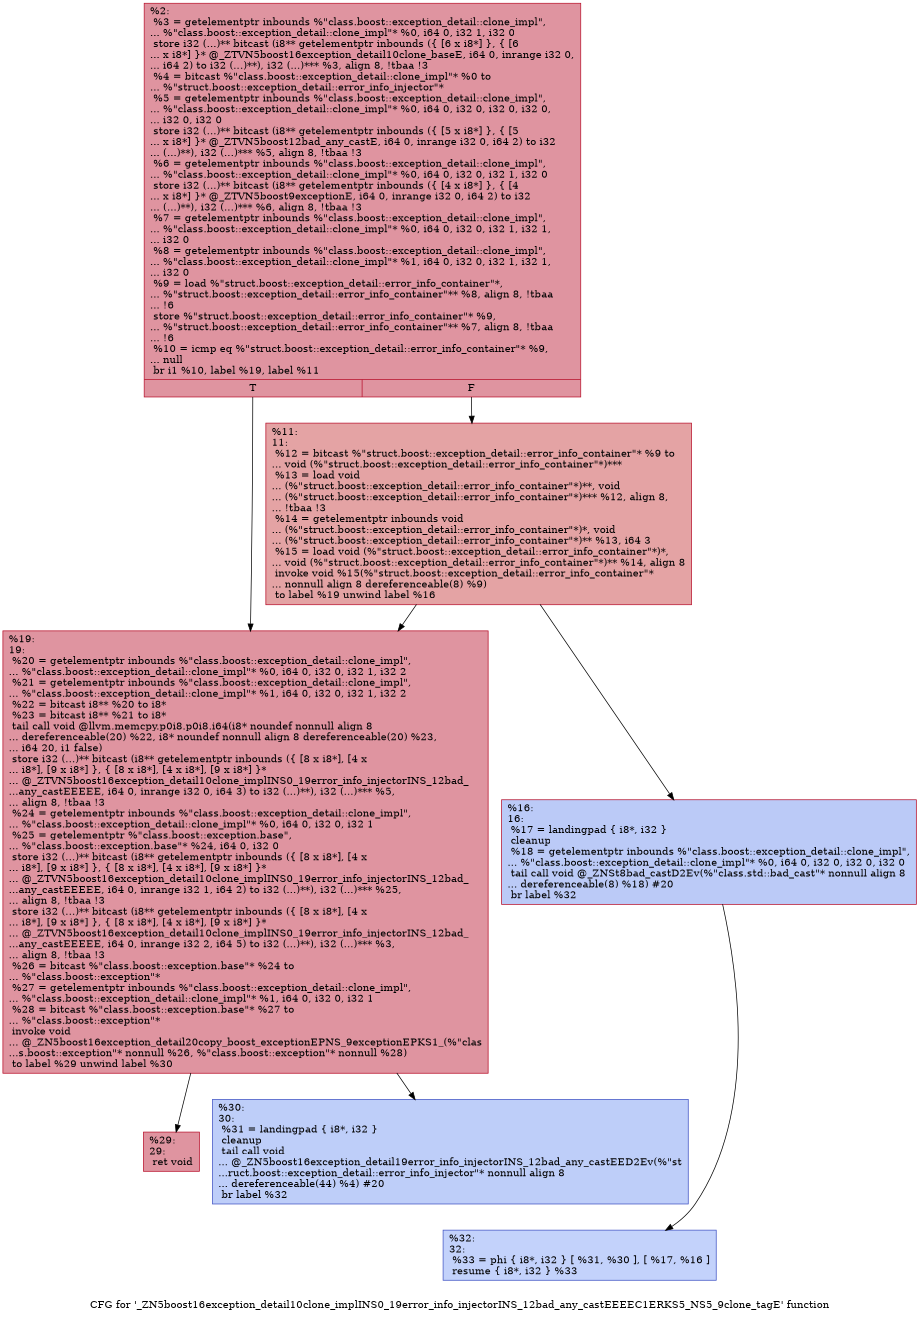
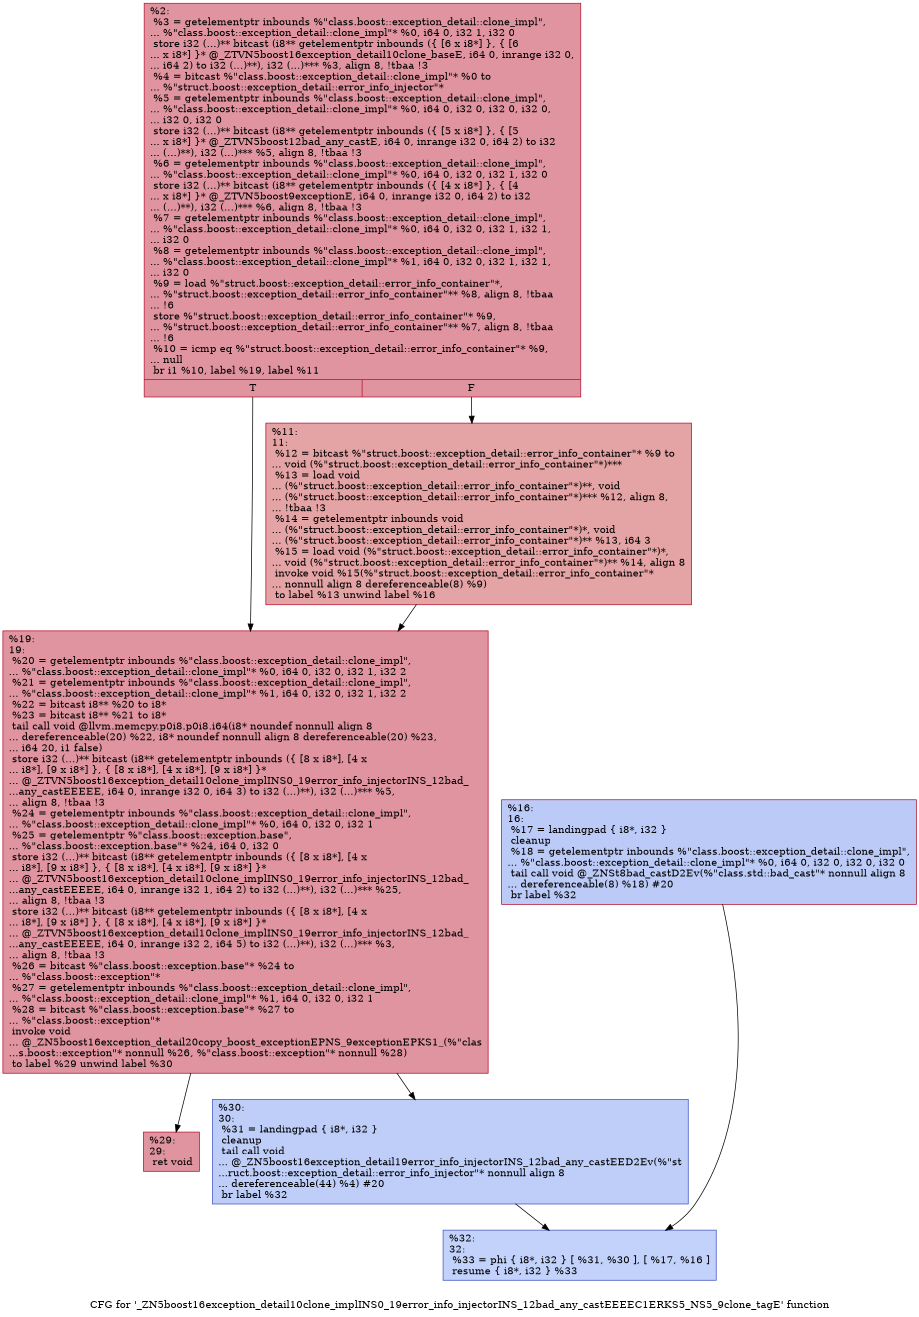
node "%11:": text "to label %19 unwind label %16" -> "to label %13 unwind label %16"
edge "%11:" -> "%16:": removed
edge "%30:" -> "%32:": added
